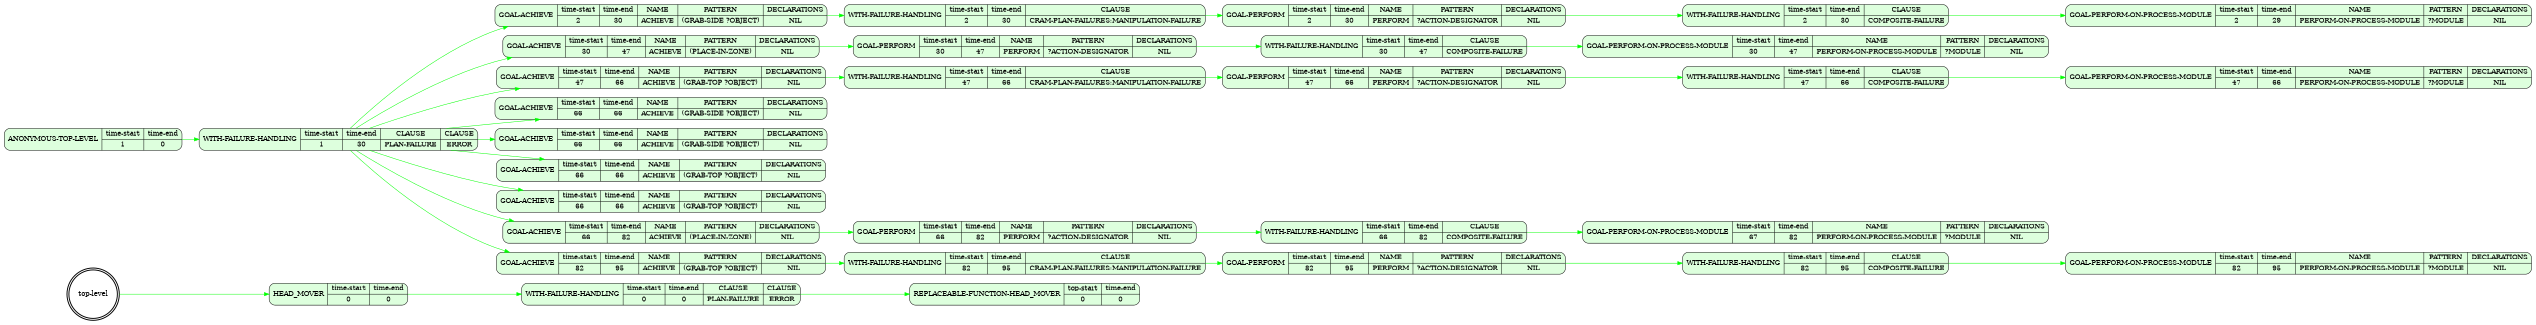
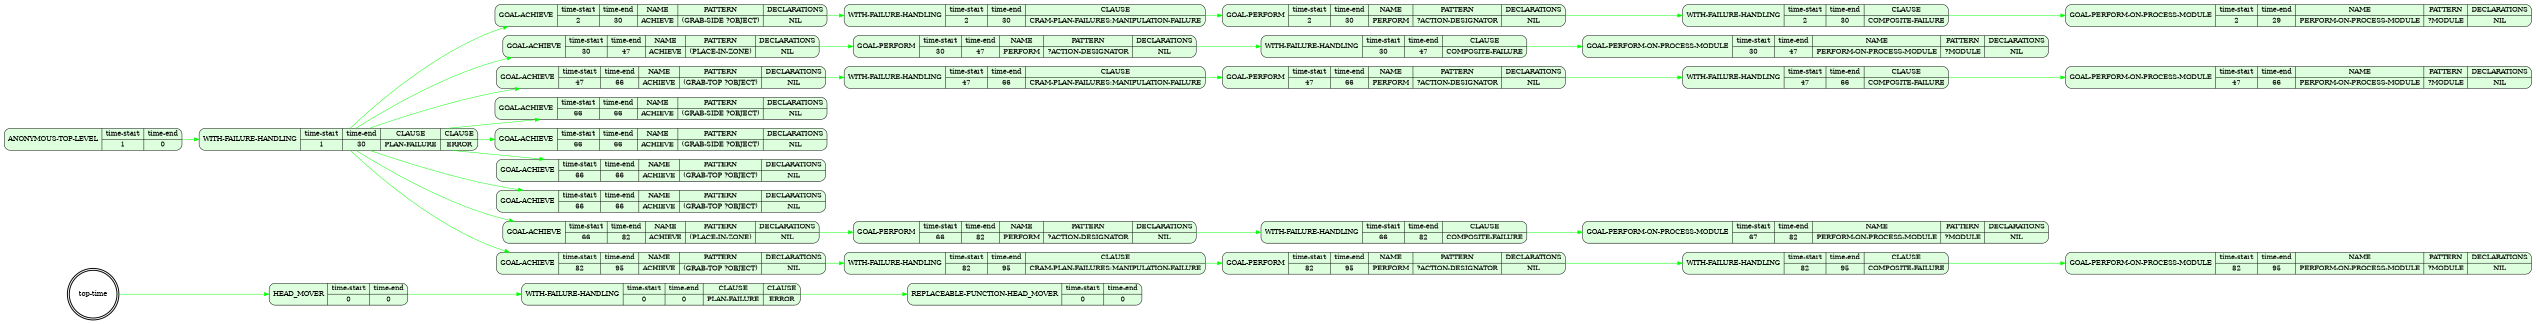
node "REPLACEABLE-FUNCTION-HEAD_MOVER": text "top-start" -> "time-start"
node "top-level": label "top-level" -> "top-time"
